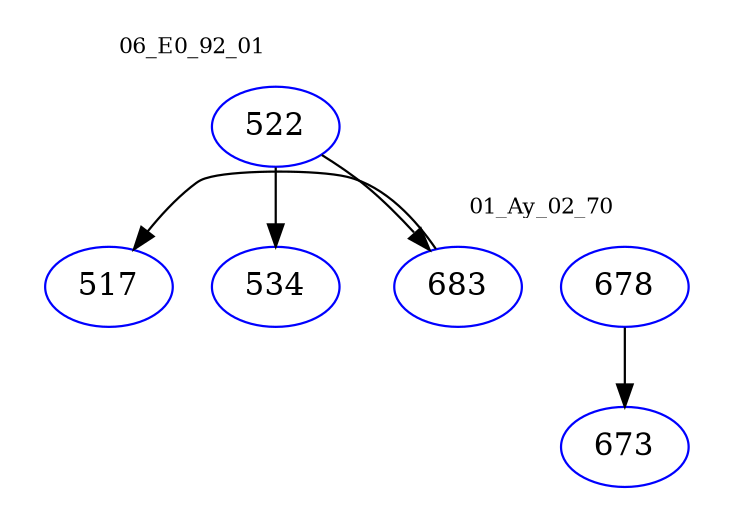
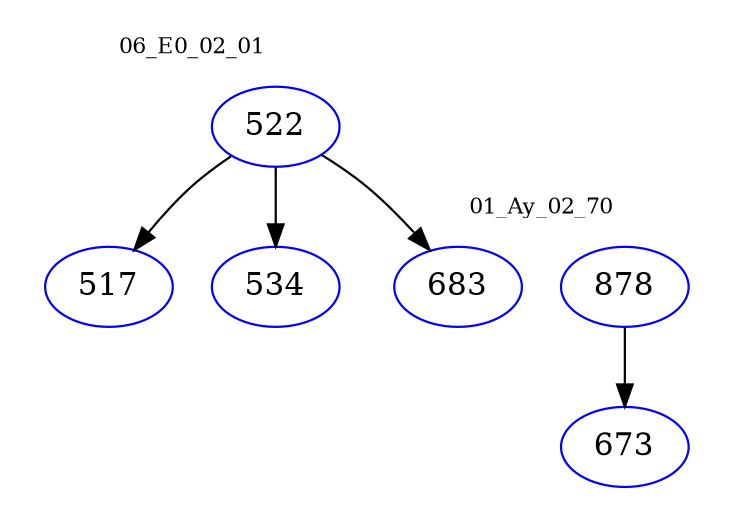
cluster "06_E0_92_01": label "06_E0_92_01" -> "06_E0_02_01"
edge "683" -> "517": now "522" -> "517"
node "678": label "678" -> "878"
